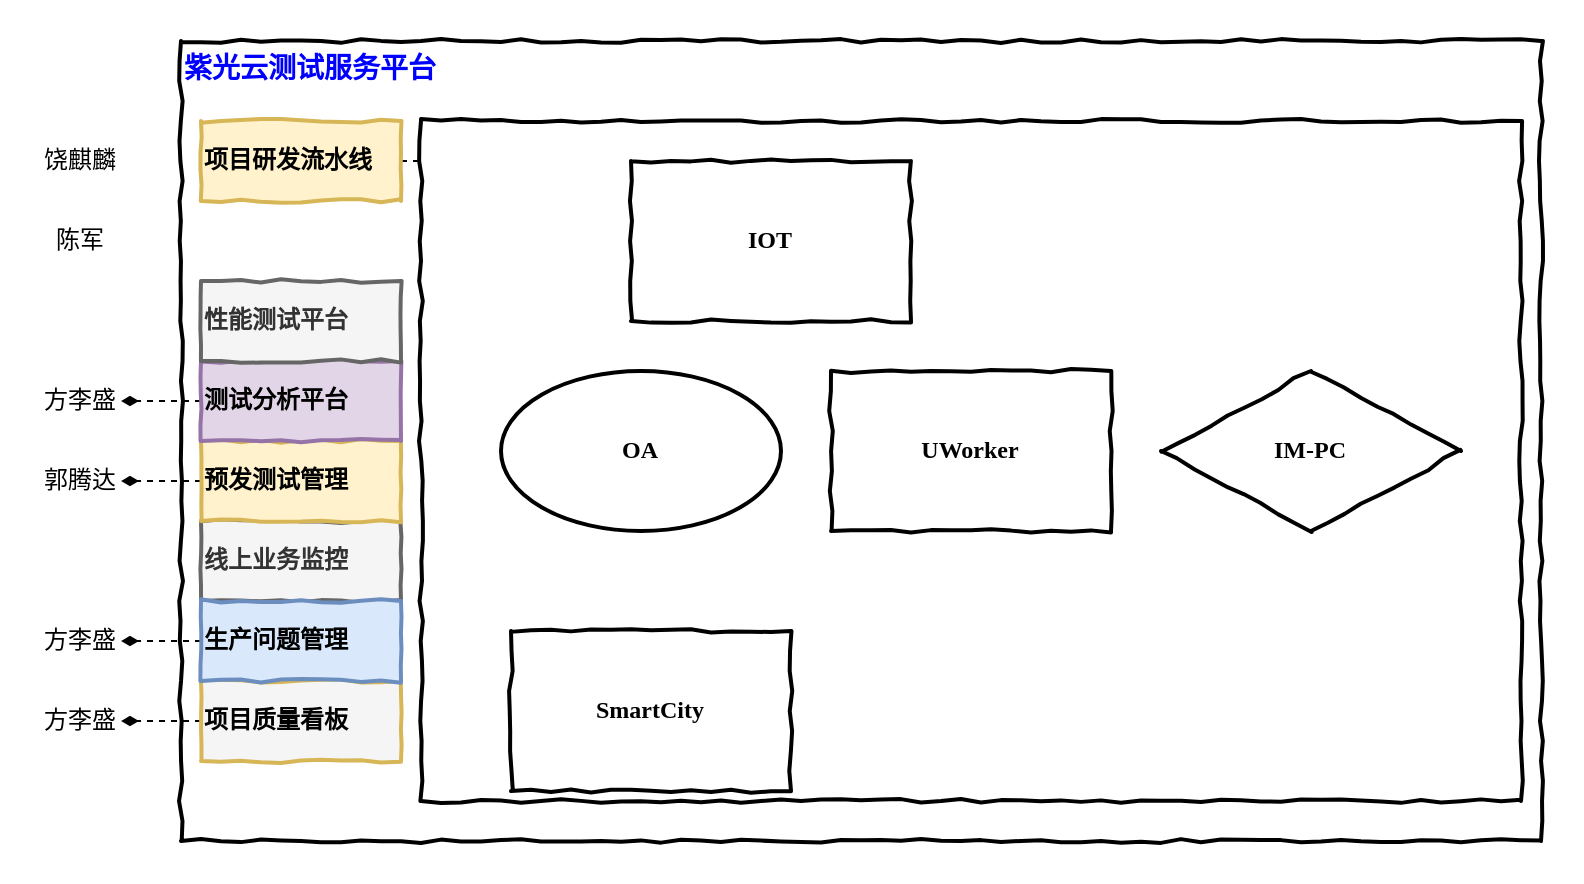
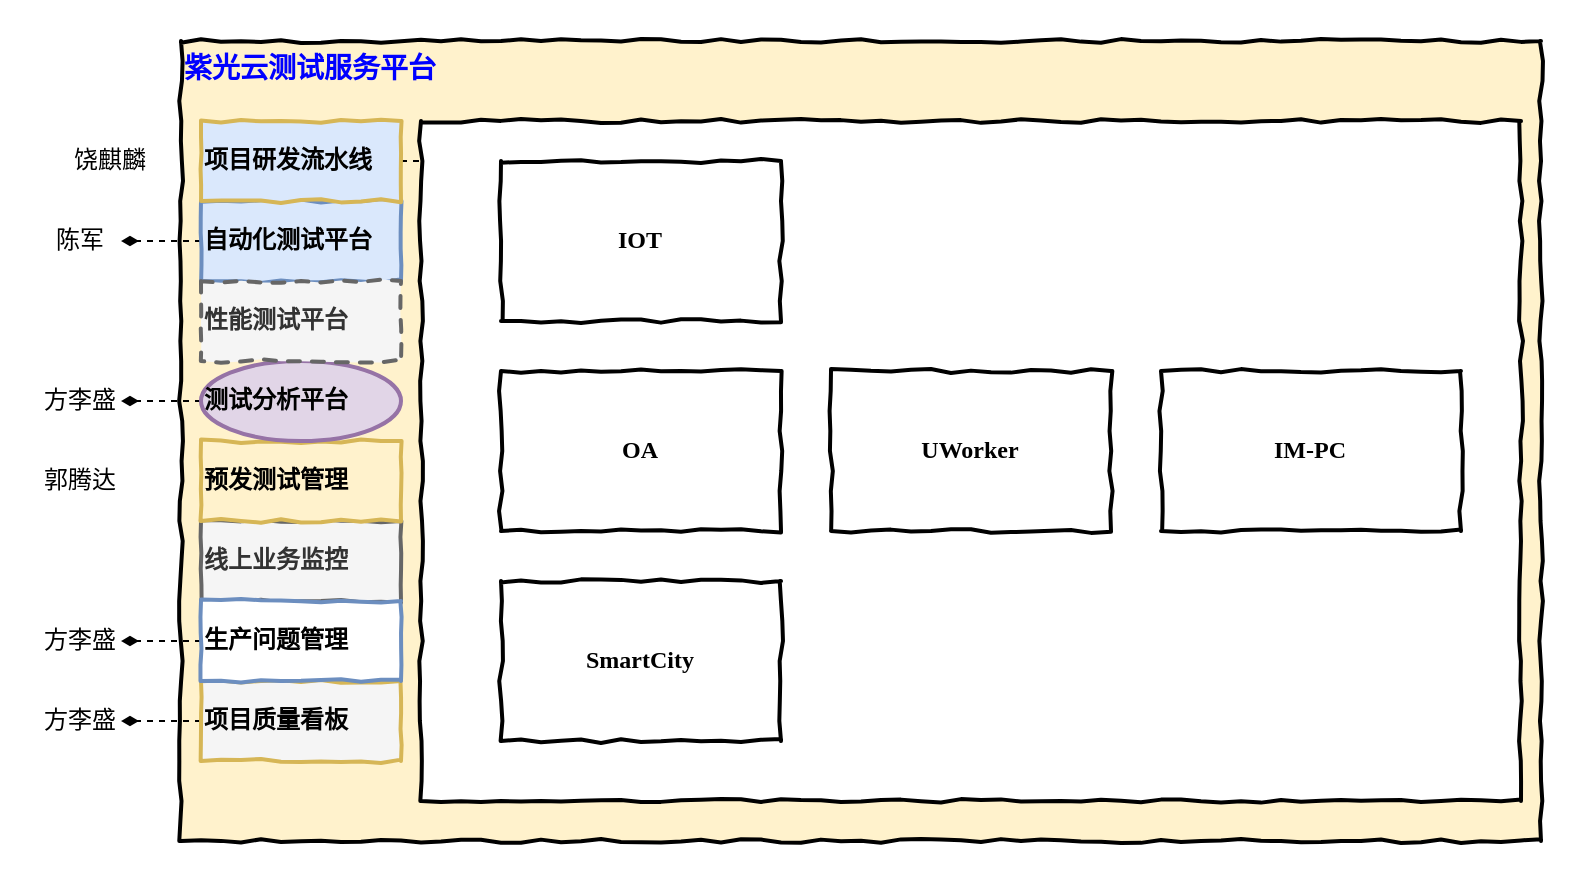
node "紫光云测试服务平台": fillcolor #ffffff -> #fff2cc
node "饶麒麟": moved (81, 161) -> (111, 161)
node "项目研发流水线": fillcolor #fff2cc -> #dae8fc
edge "自动化测试平台" -> "陈军": added
node "自动化测试平台": added
node "IOT": moved (771, 241) -> (641, 241)
node "性能测试平台": style solid -> dashed
node "测试分析平台": shape rectangle -> ellipse
node "OA": shape ellipse -> rectangle
node "IM-PC": shape diamond -> rectangle
edge "预发测试管理" -> "郭腾达": removed
node "生产问题管理": fillcolor #dae8fc -> #ffffff
node "SmartCity": moved (651, 711) -> (641, 661)
